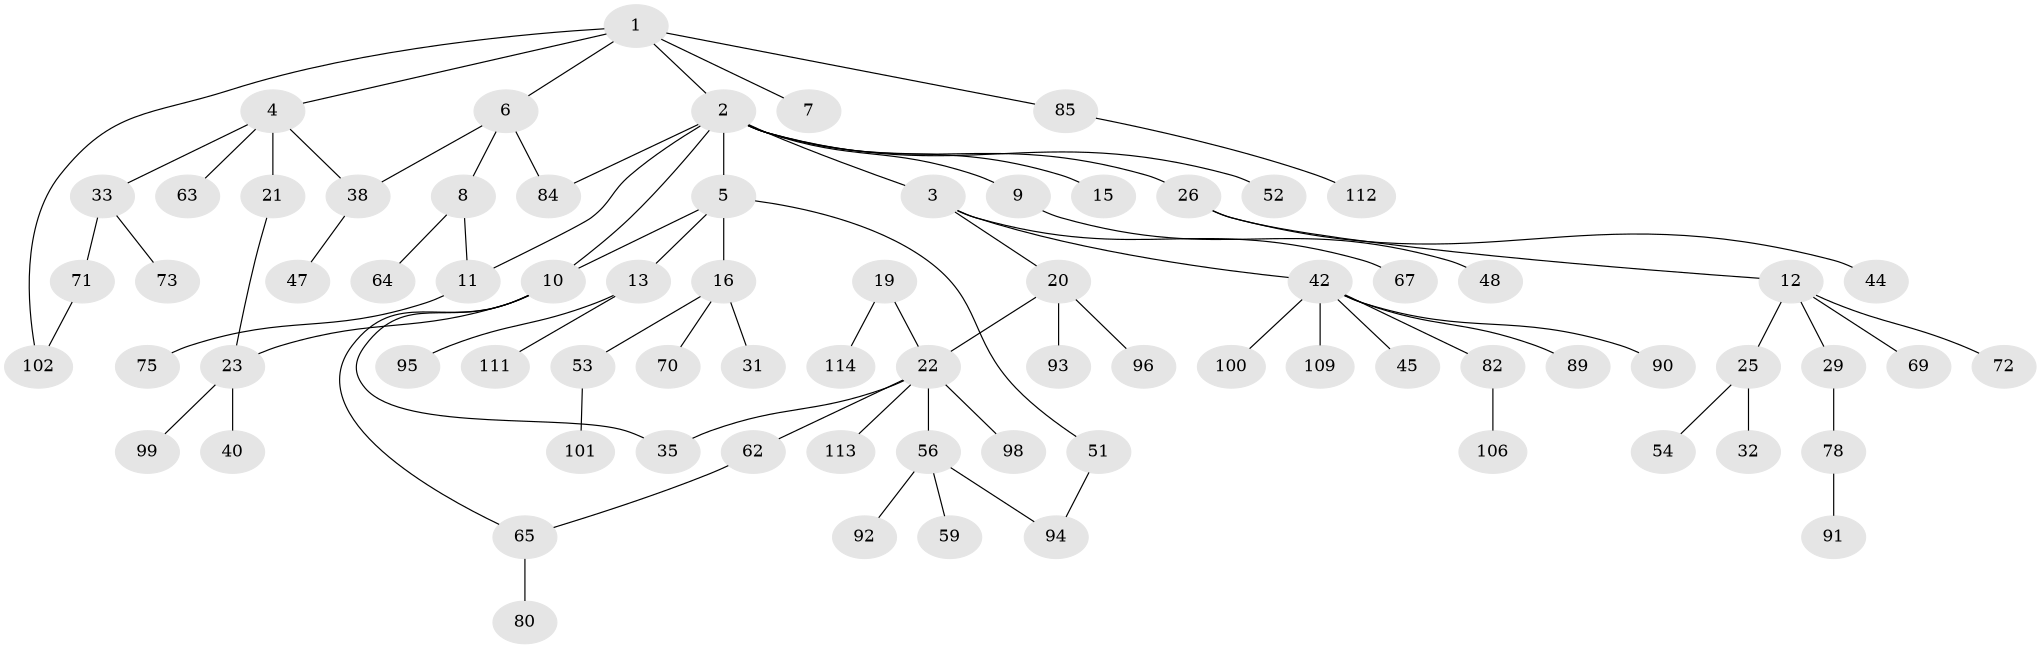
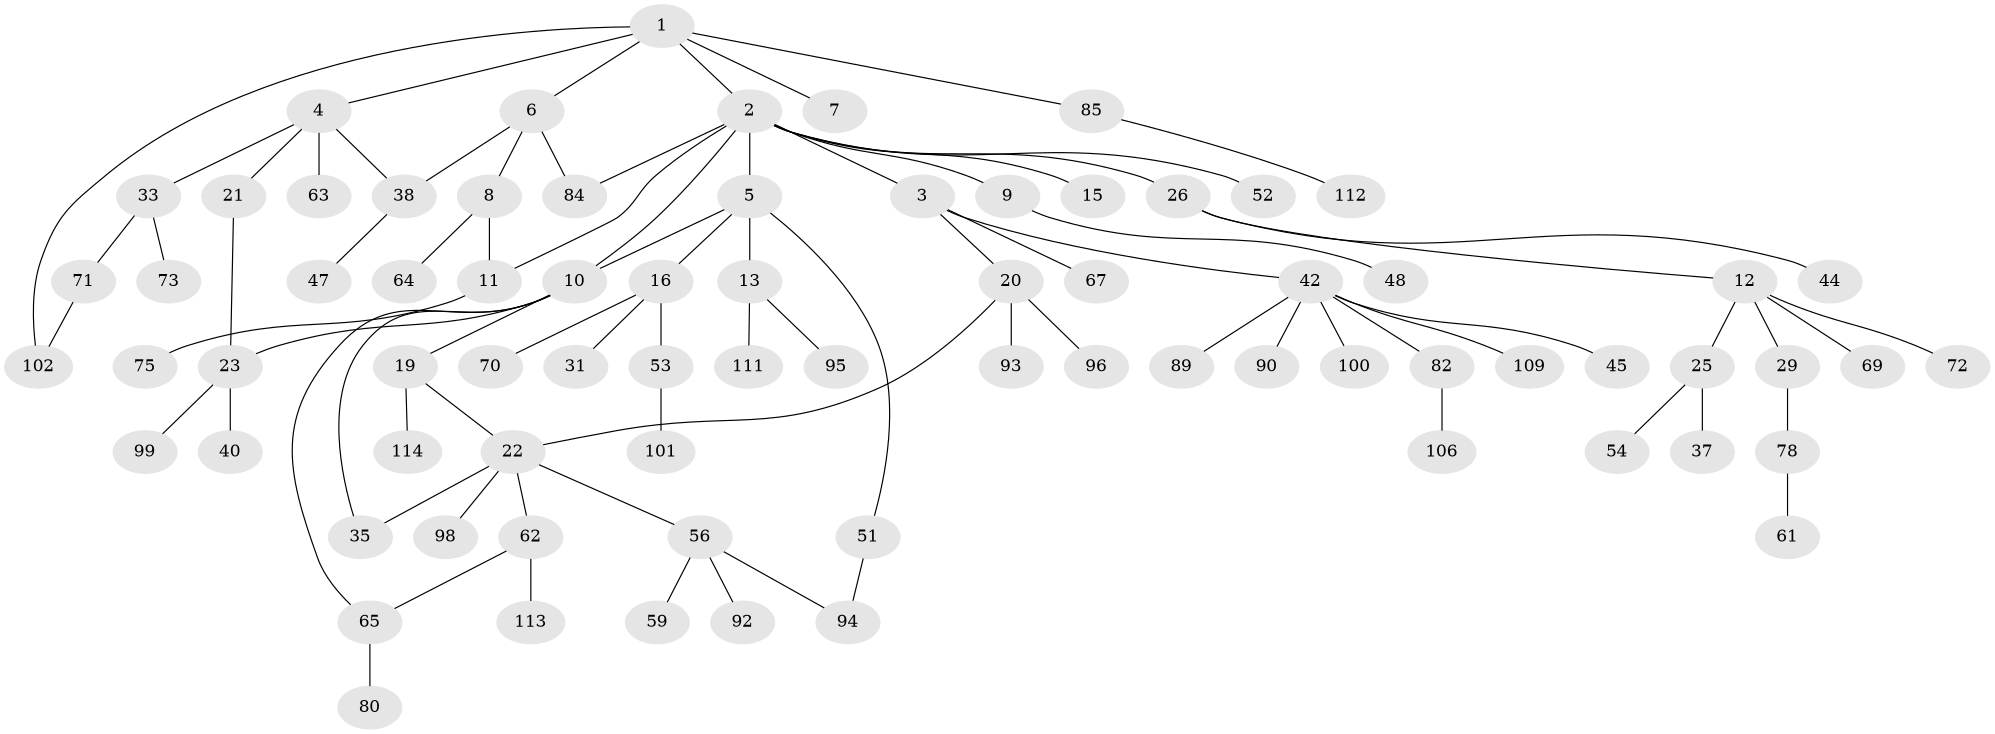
edge "10" -- "19": added
edge "22" -- "113": now "62" -- "113"
node "32": label "32" -> "37"
node "91": label "91" -> "61"
